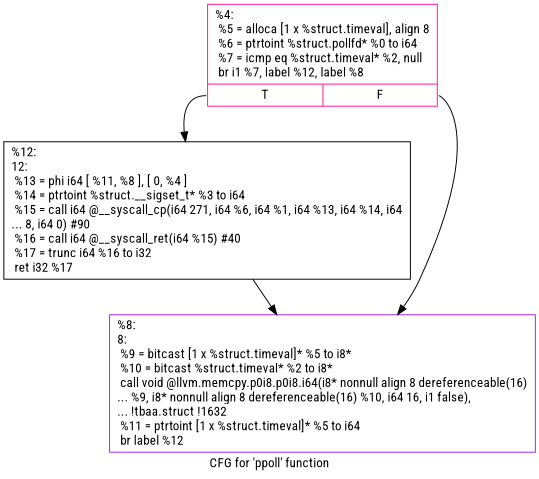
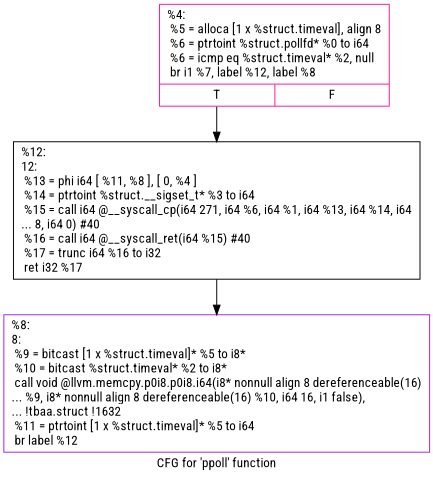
node "%4:": text "%7 = icmp eq %struct.timeval* %2, null" -> "%6 = icmp eq %struct.timeval* %2, null"
edge "%4:" -> "%8:": removed
node "%12:": text "... 8, i64 0) #90" -> "... 8, i64 0) #40"
